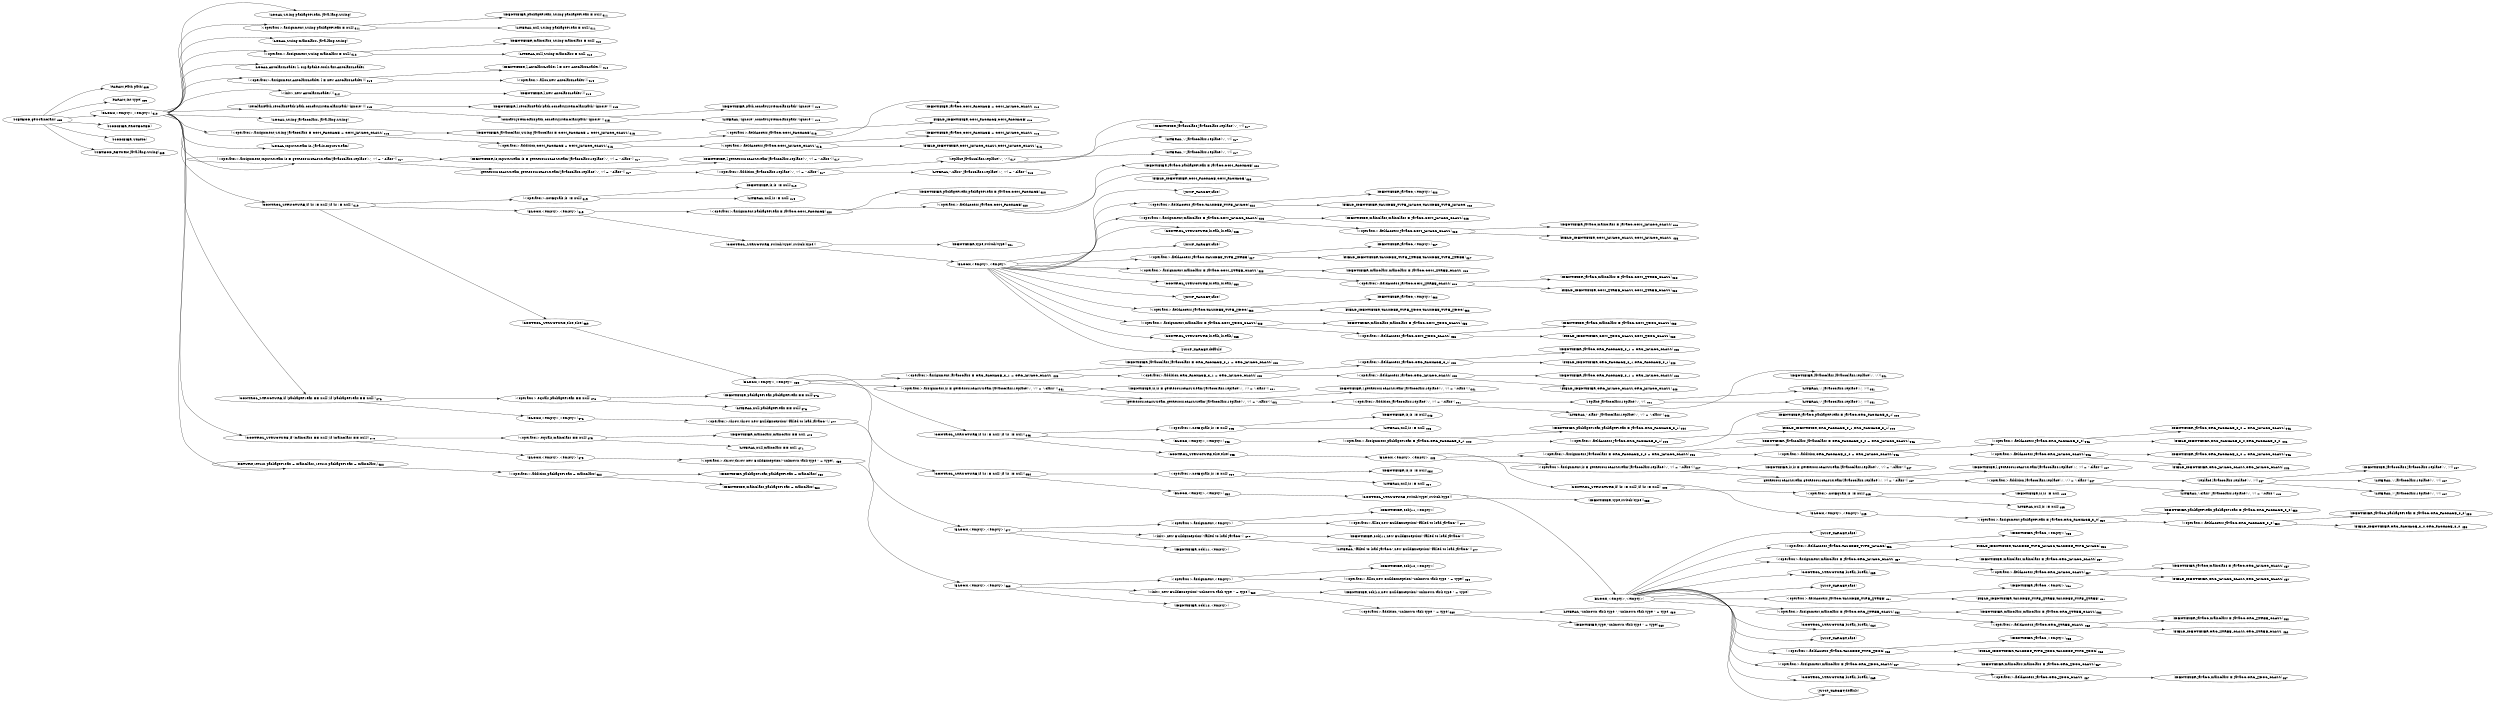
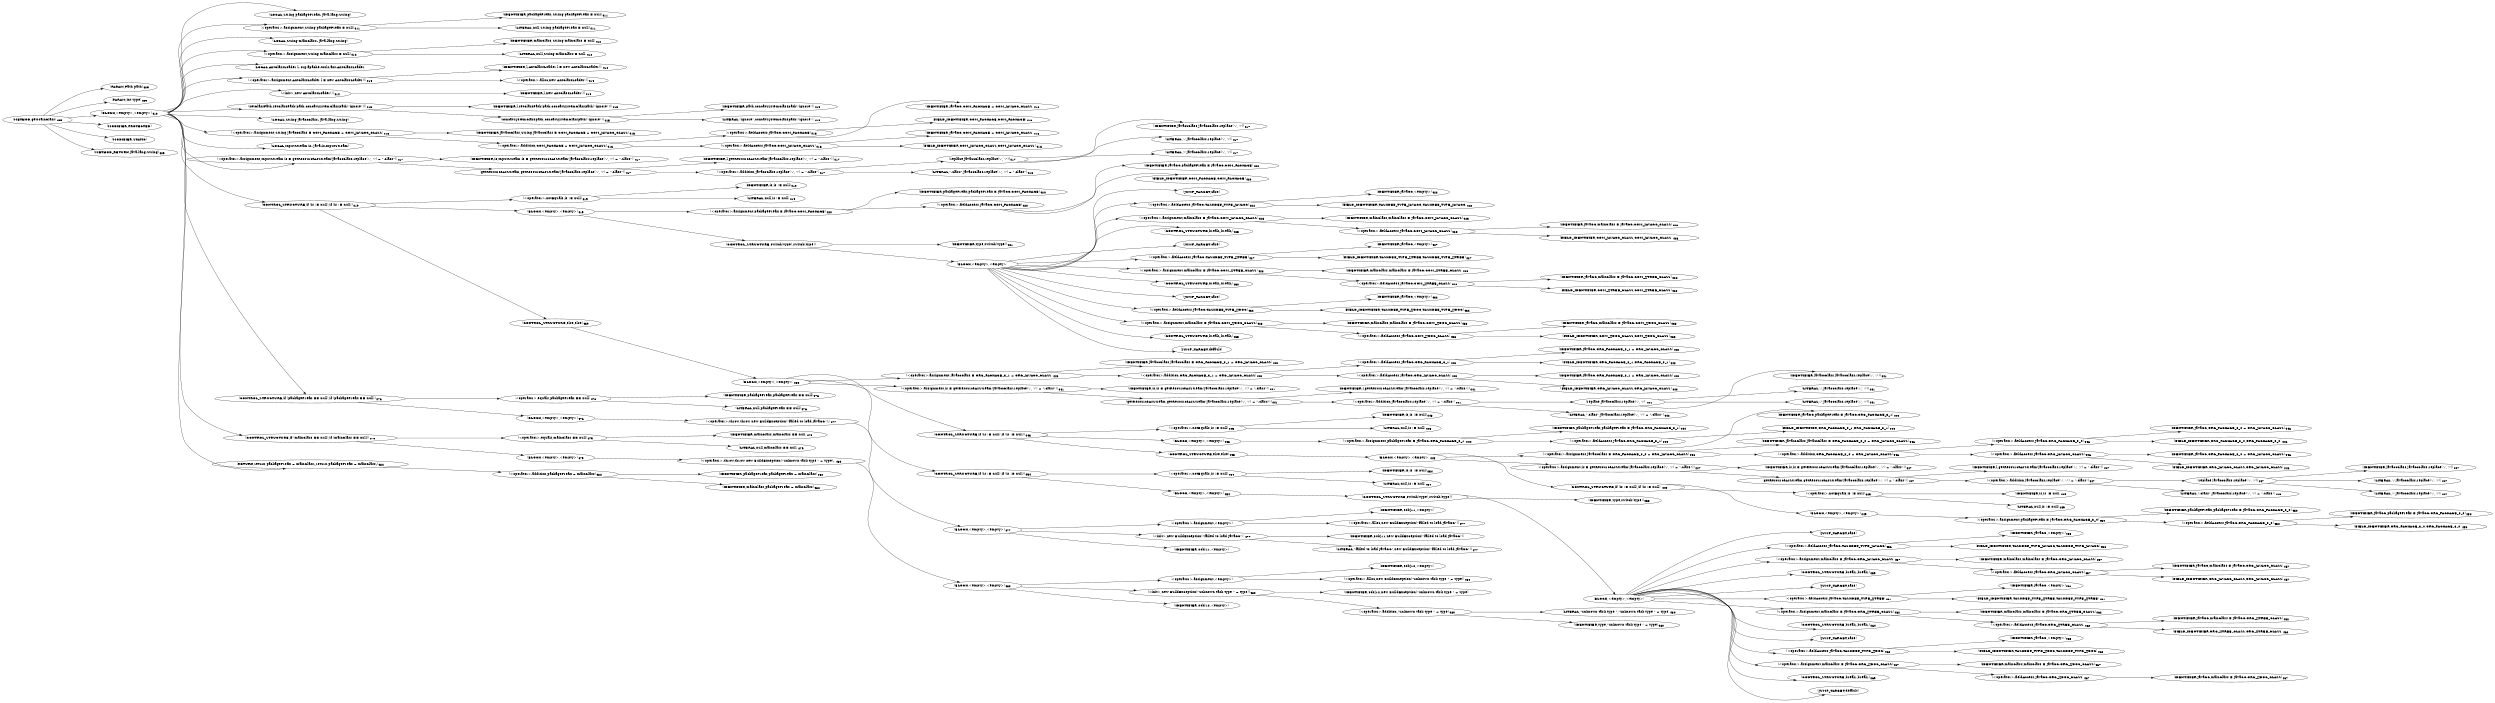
node "(LITERAL,null,mainClass == null)": text "471" -> "479"
